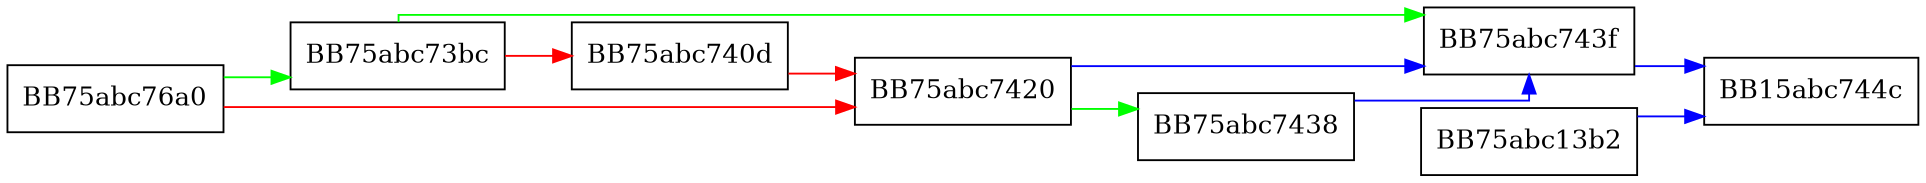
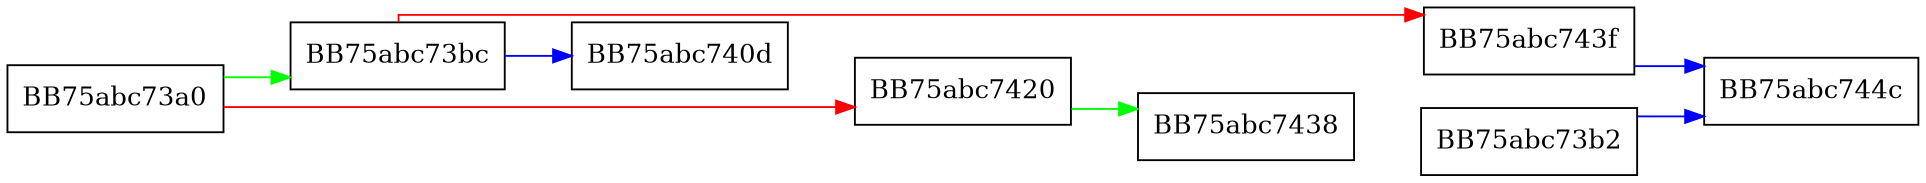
edge "BB75abc73bc" -> "BB75abc743f": color green -> red
edge "BB75abc73bc" -> "BB75abc740d": color red -> blue
edge "BB75abc7420" -> "BB75abc743f": removed
edge "BB75abc740d" -> "BB75abc7420": removed
node "BB15abc744c": label "BB15abc744c" -> "BB75abc744c"
node "BB75abc76a0": label "BB75abc76a0" -> "BB75abc73a0"
edge "BB75abc7438" -> "BB75abc743f": removed
node "BB75abc13b2": label "BB75abc13b2" -> "BB75abc73b2"
